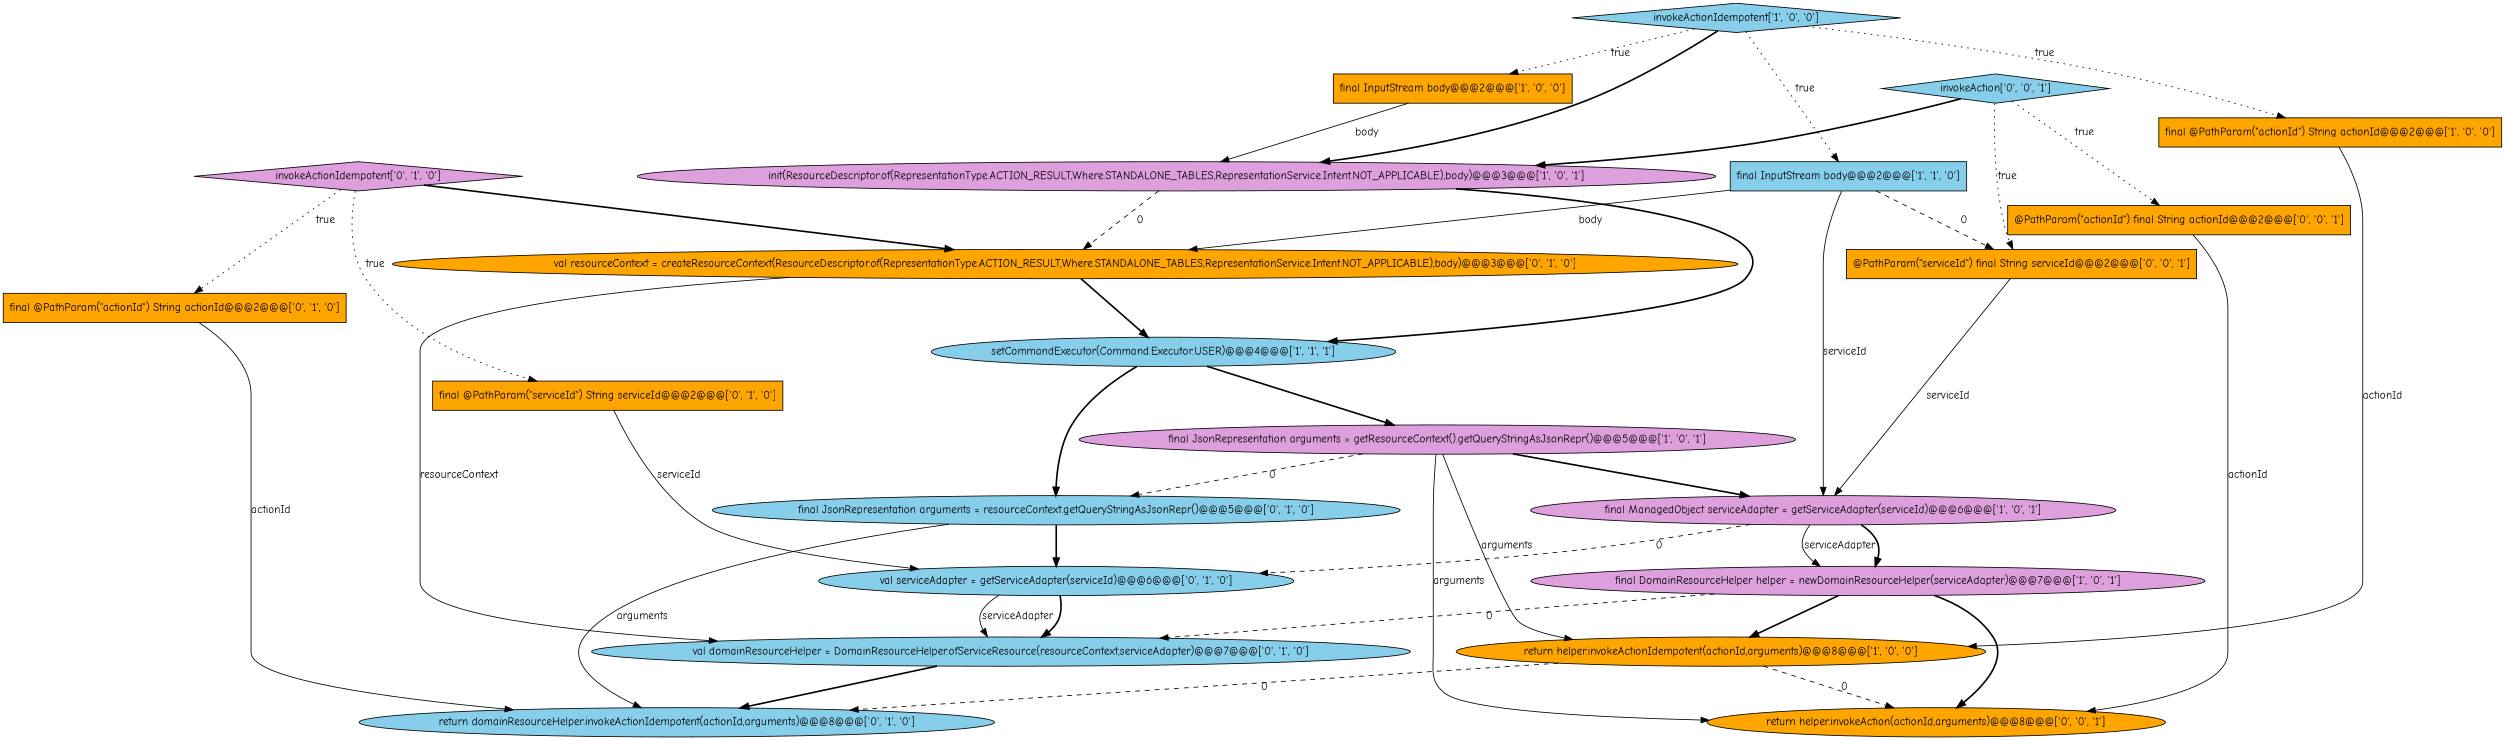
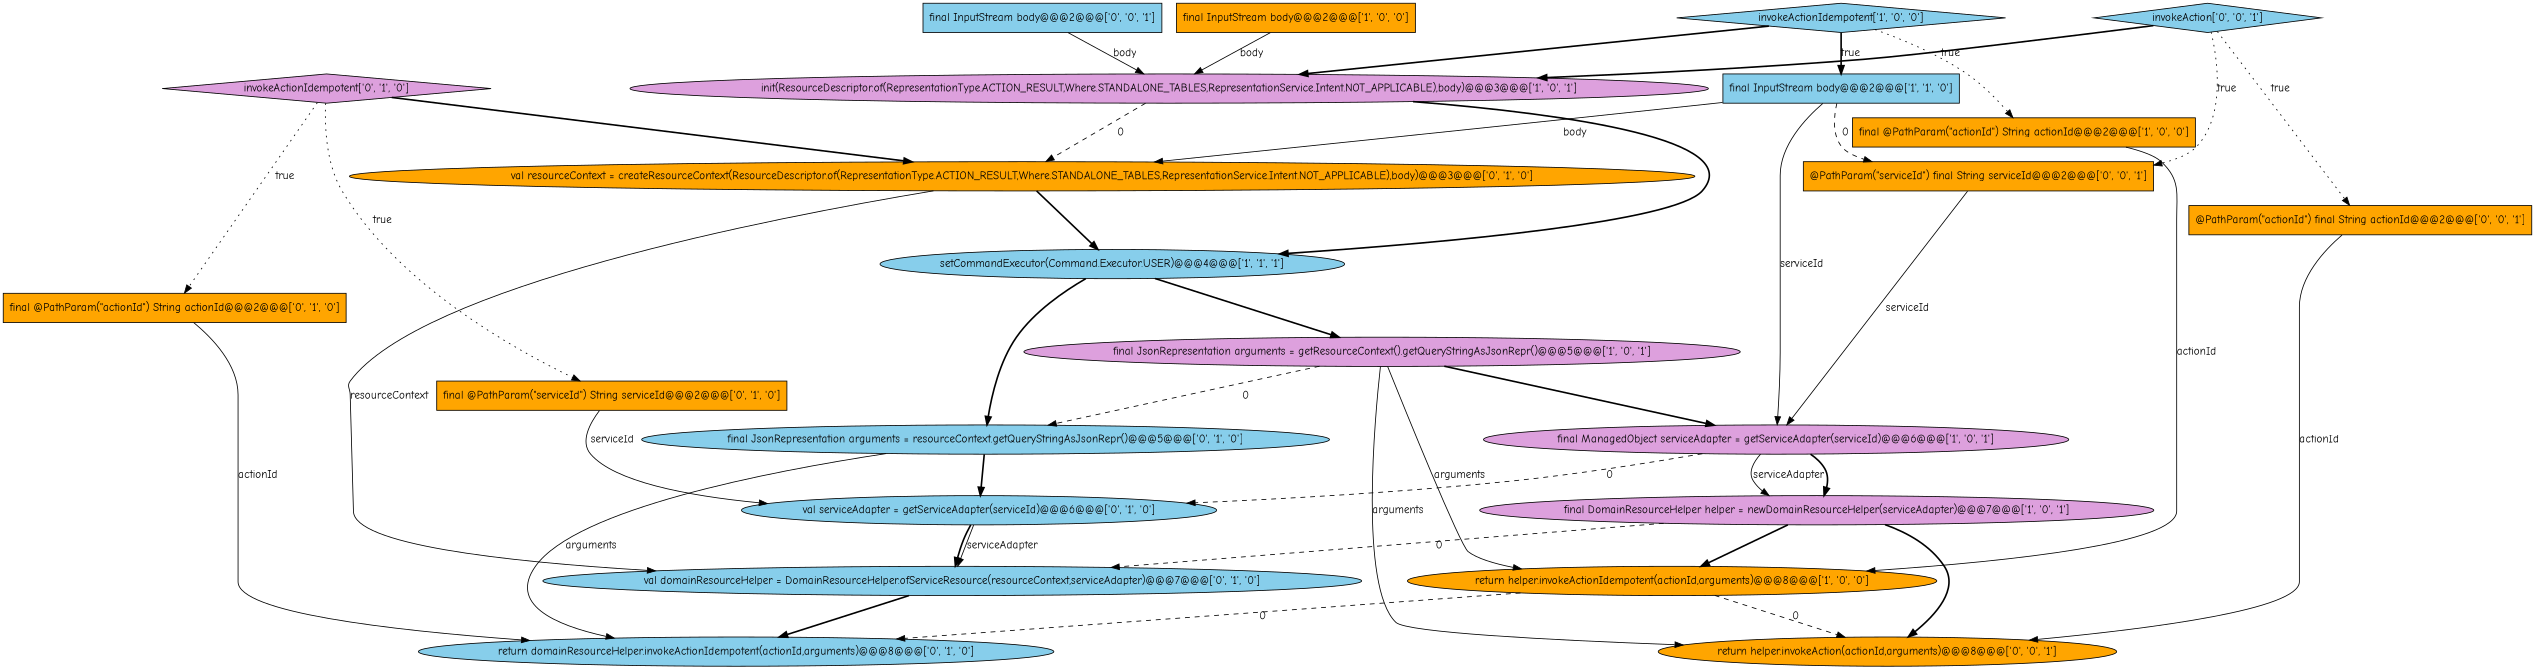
node "final InputStream body@@@2@@@['0', '0', '1']": added
edge "invokeActionIdempotent['1', '0', '0']" -> "final InputStream body@@@2@@@['1', '0', '0']": removed, label "true"
edge "invokeActionIdempotent['1', '0', '0']" -> "final InputStream body@@@2@@@['1', '1', '0']": style dotted -> bold
